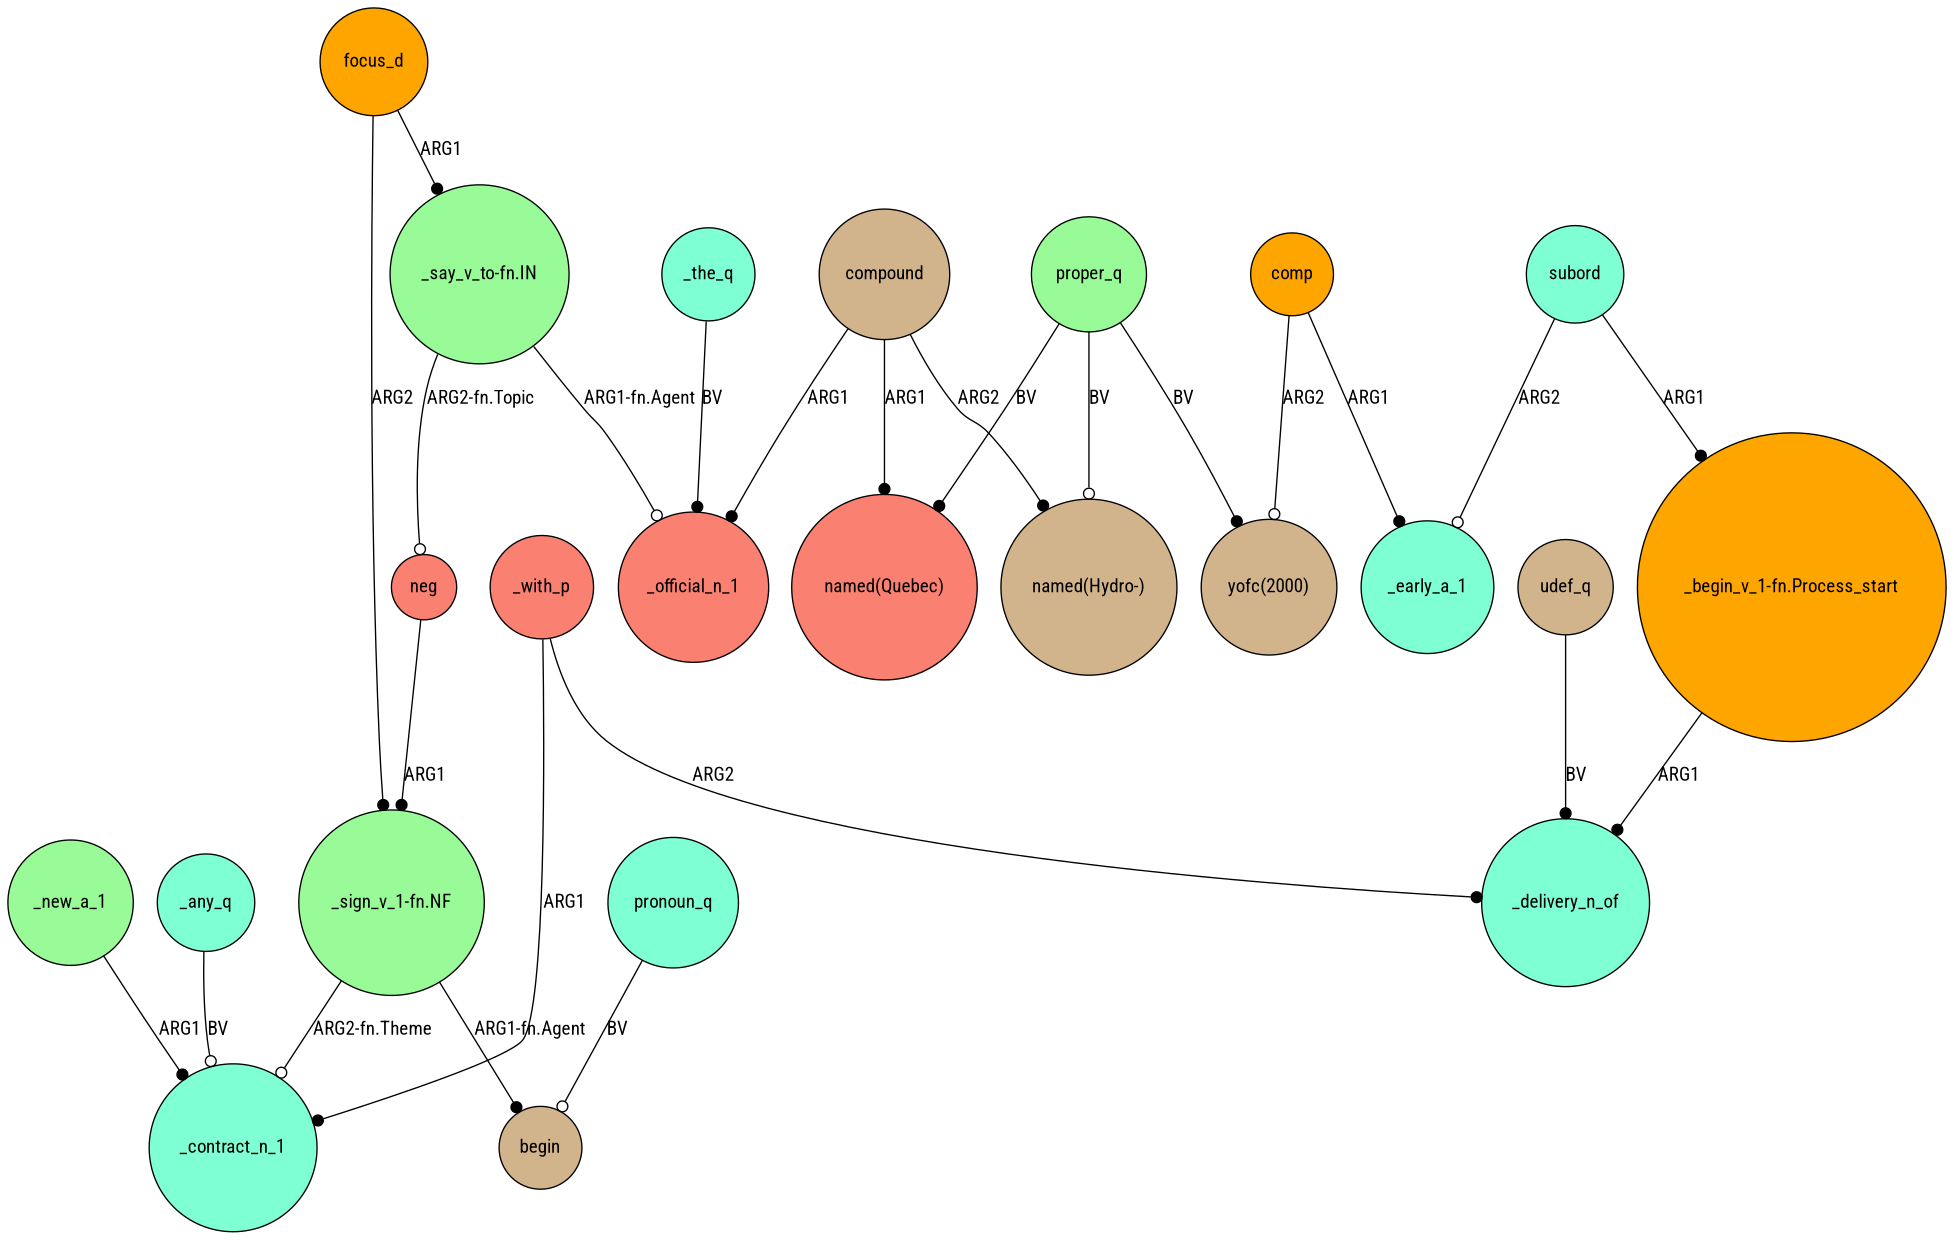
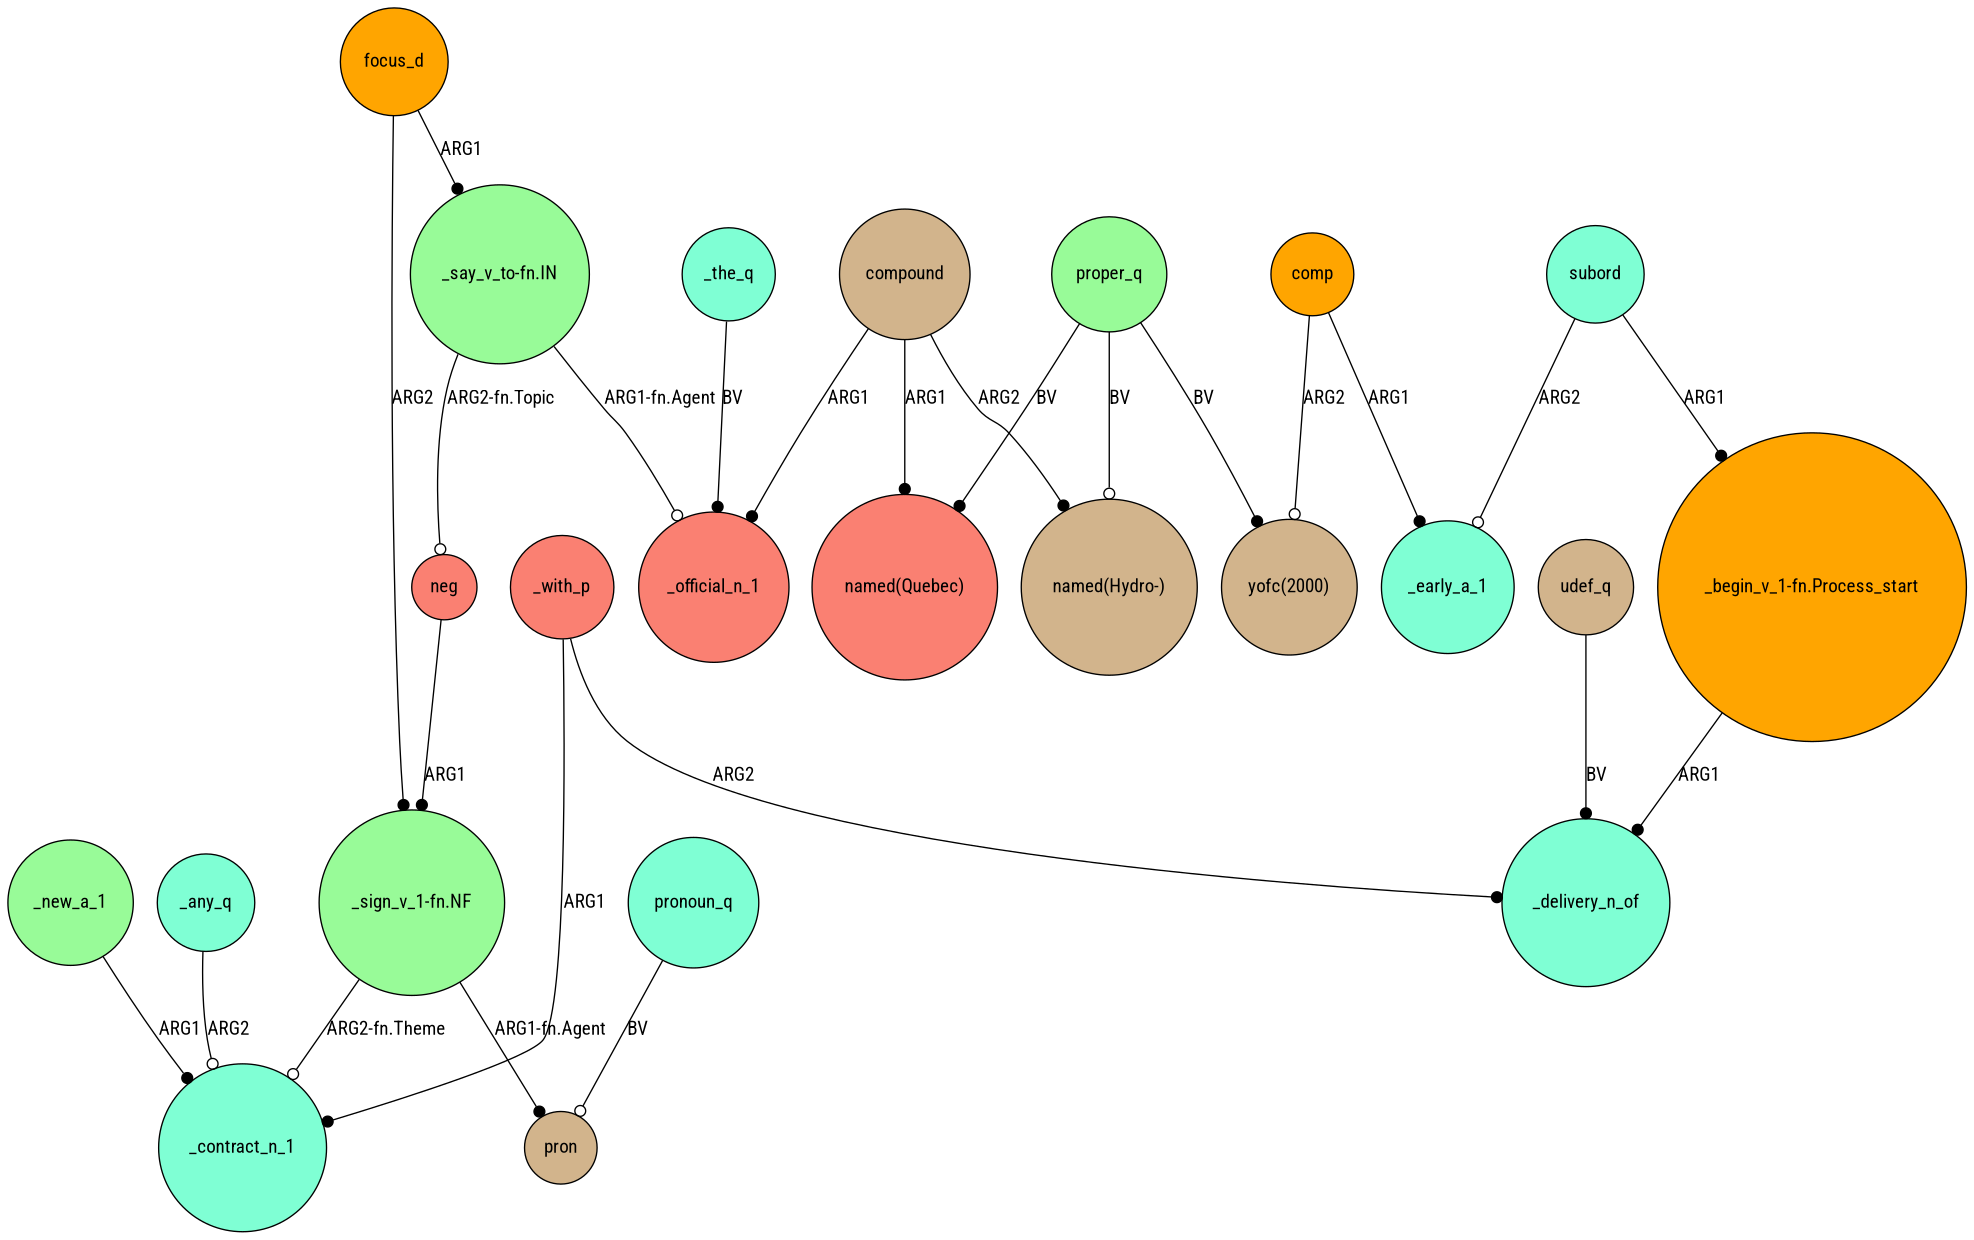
edge "_any_q" -> "_contract_n_1": label "BV" -> "ARG2"
node "begin": label "begin" -> "pron"
